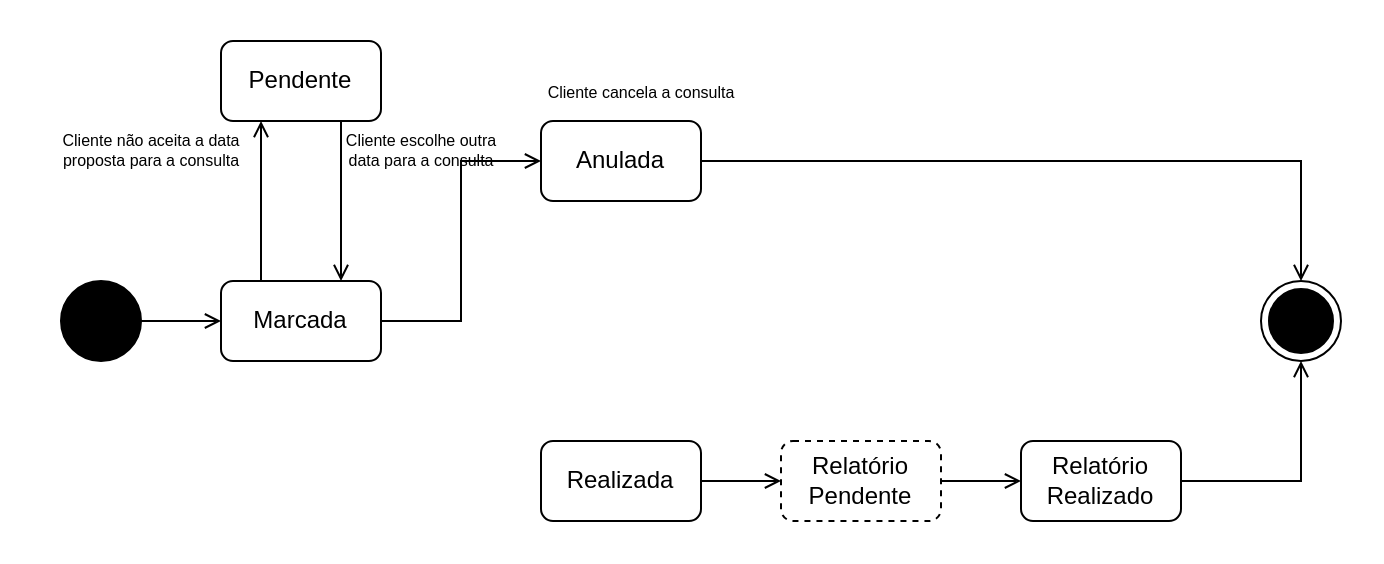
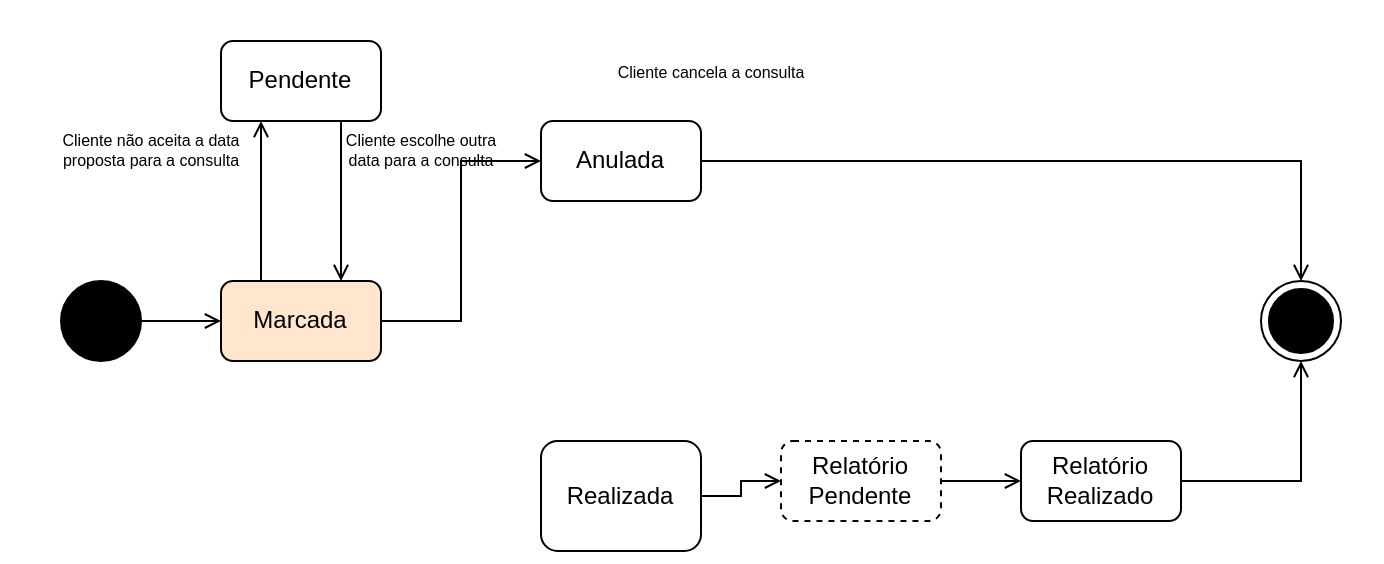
node "Cliente cancela a consulta": moved (641, 91) -> (711, 71)
node "Marcada": fillcolor #ffffff -> #ffe6cc
node "Realizada": size 160x80 -> 160x110
